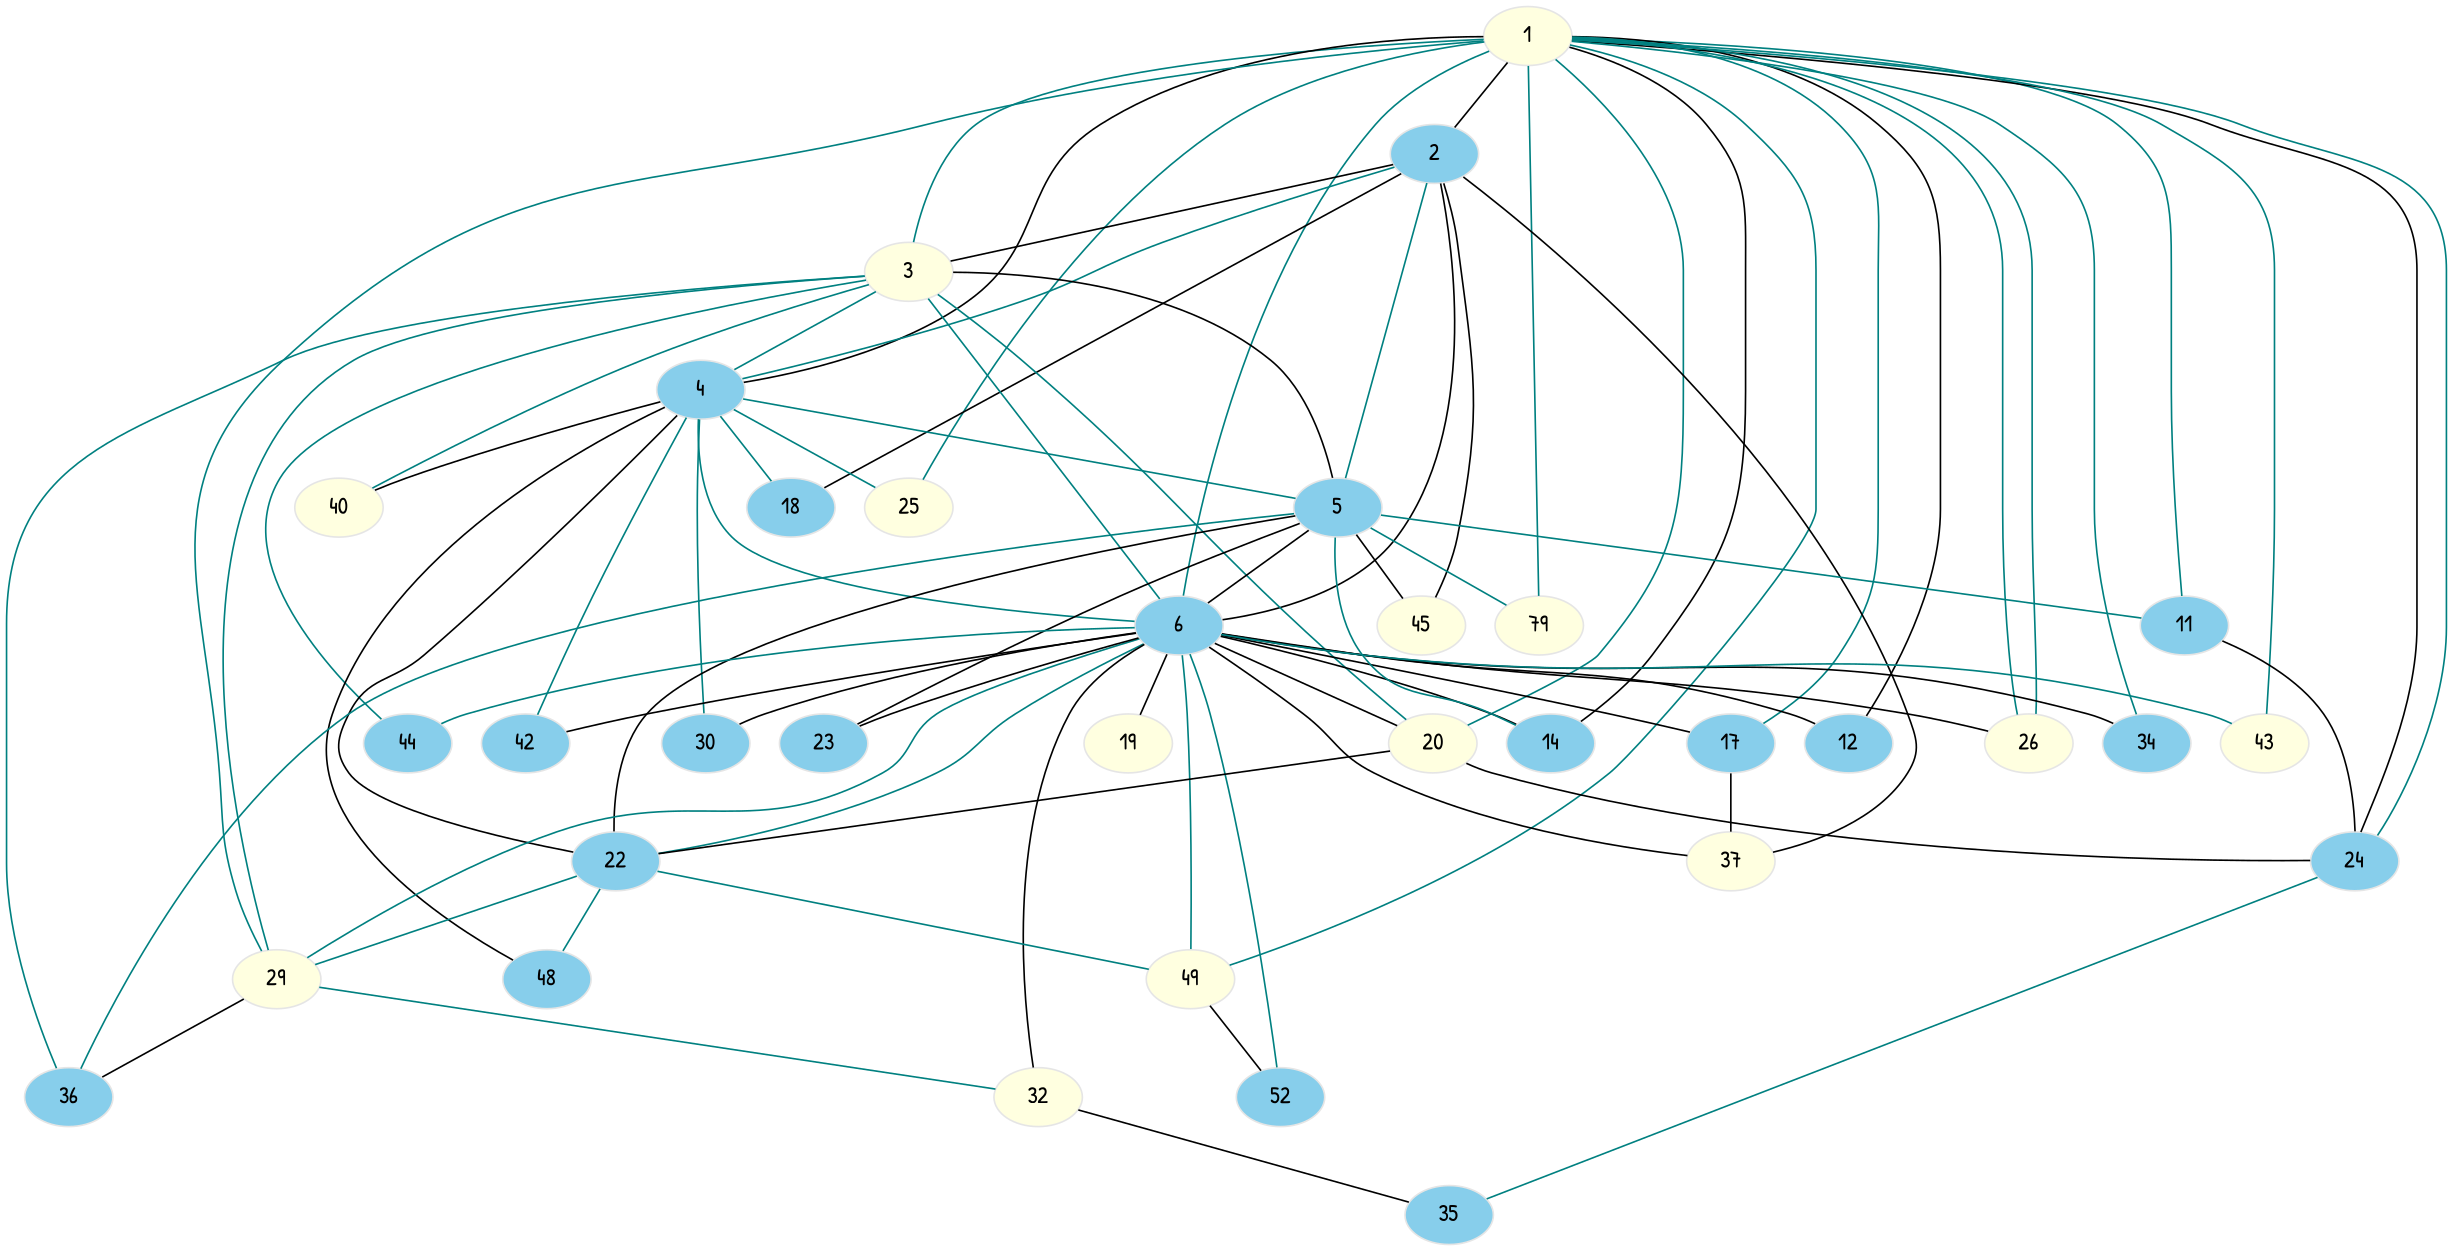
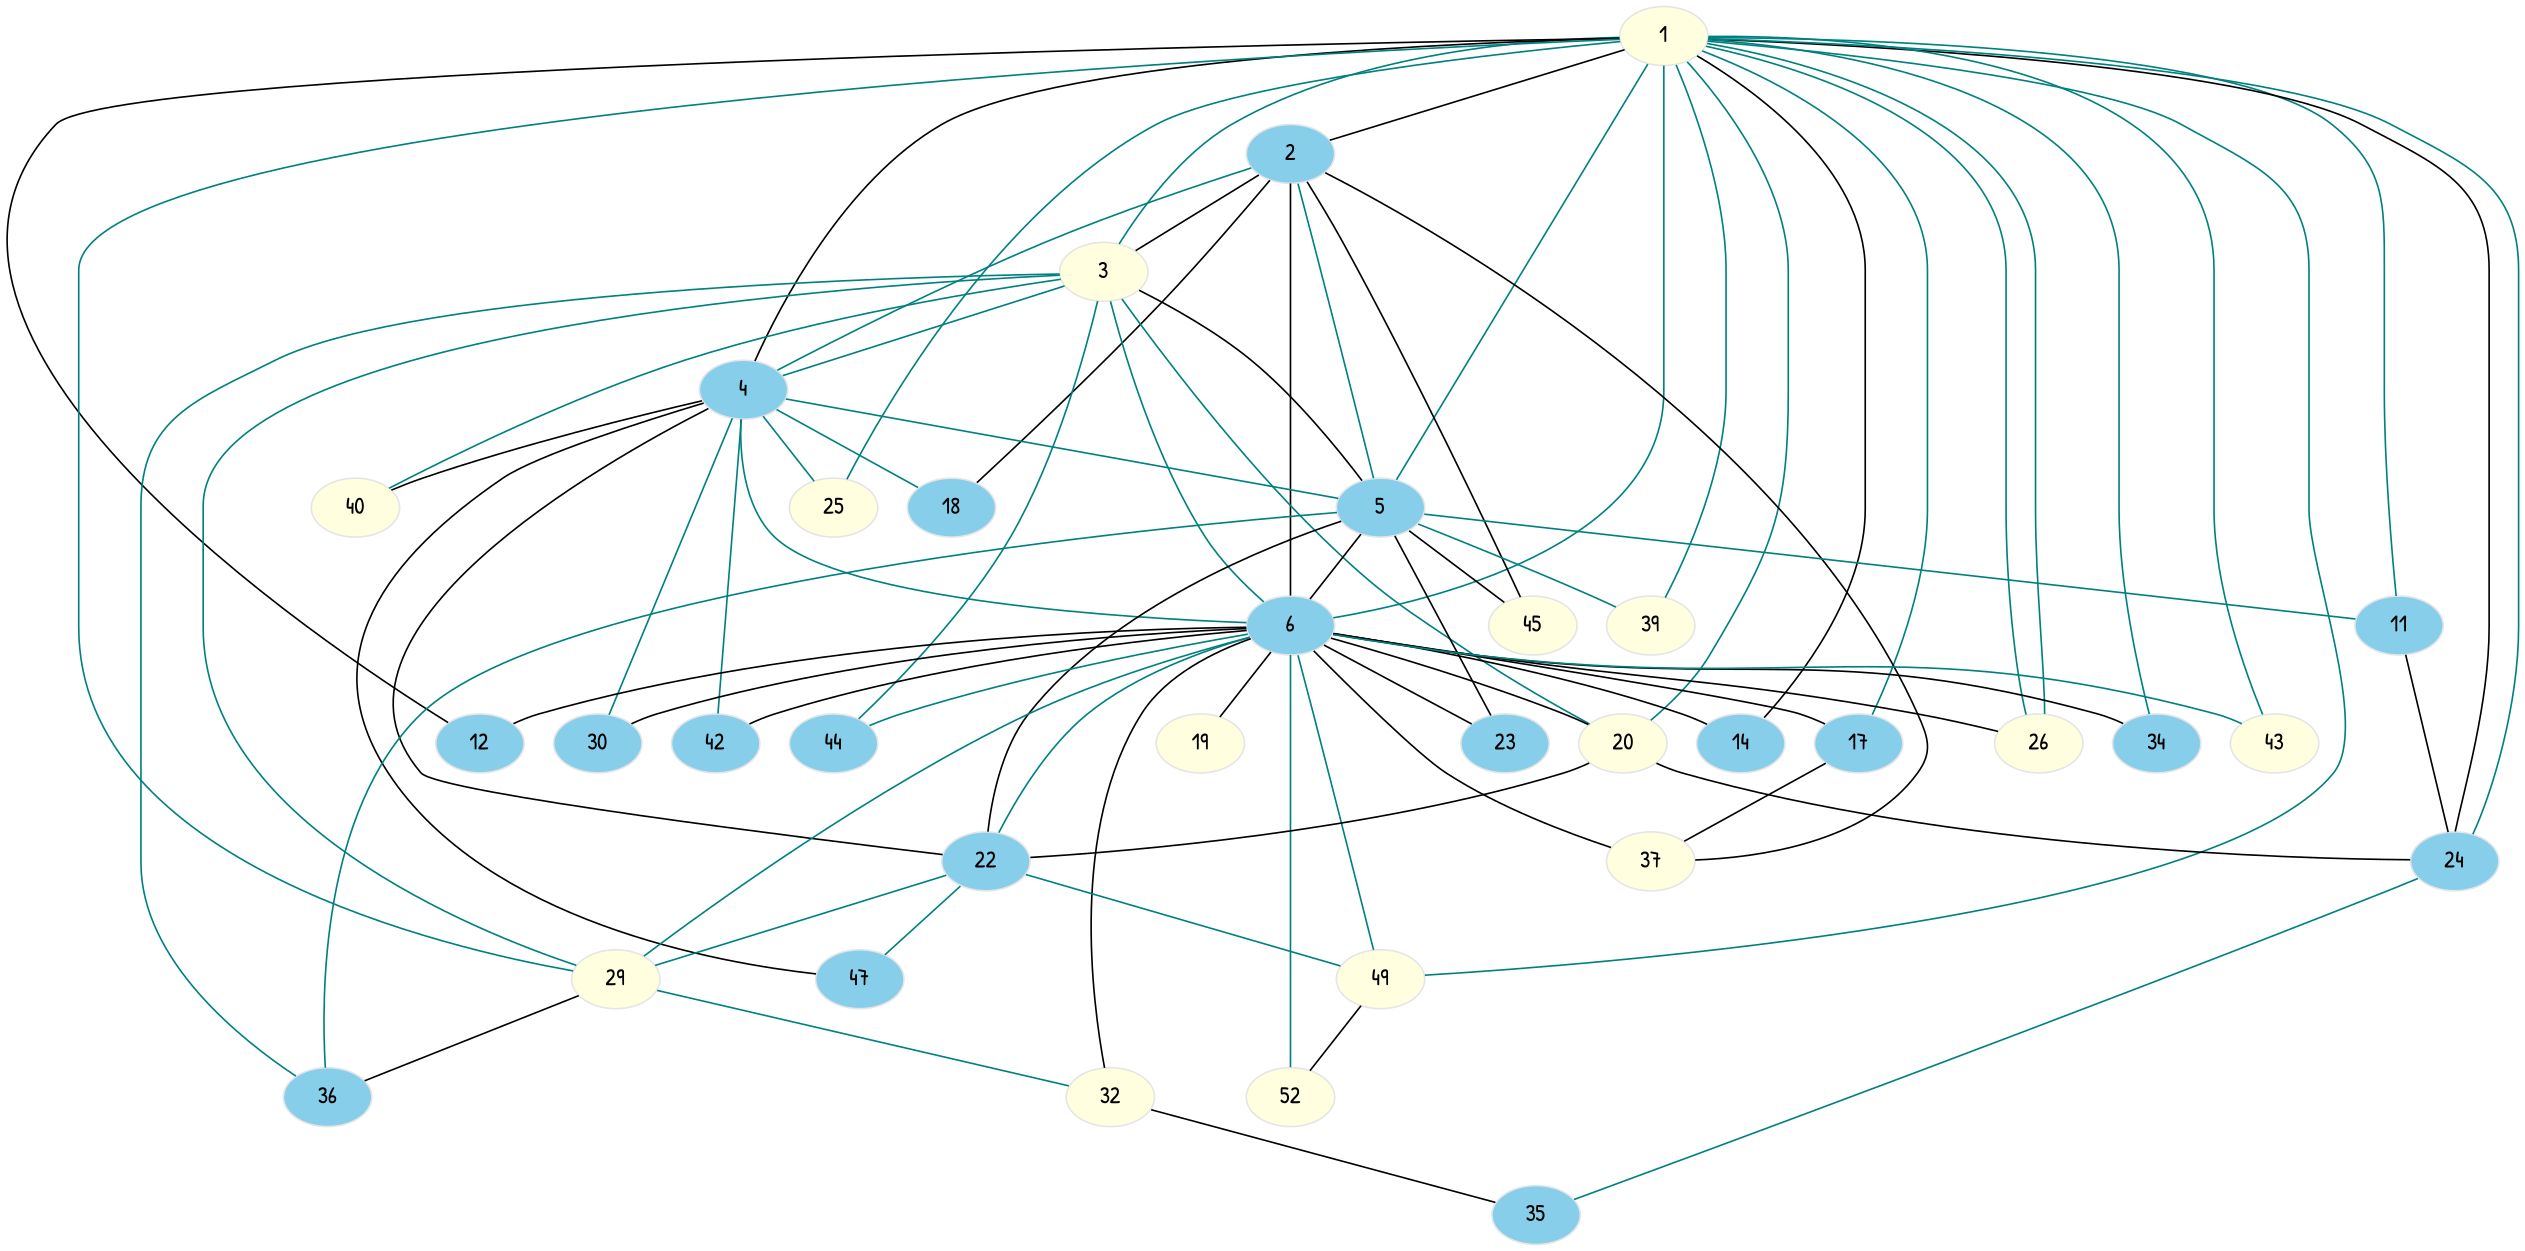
node "79": label "79" -> "39"
edge "5" -- "14": now "5" -- "1"
node "48": label "48" -> "47"
node "52": fillcolor skyblue -> lightyellow
